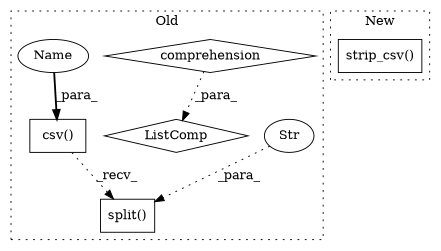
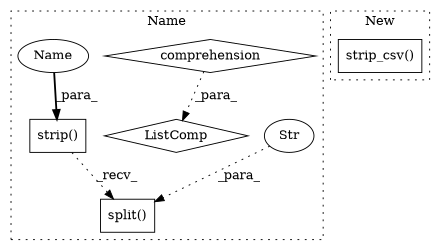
cluster "Old": label "Old" -> "Name"
node "csv()": label "csv()" -> "strip()"
